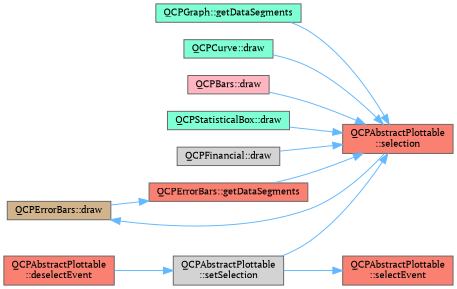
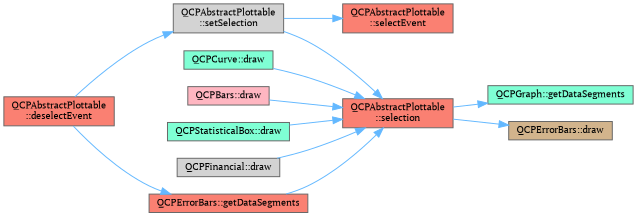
edge "QCPGraph::getDataSegments" -> "QCPAbstractPlottable ::selection": reversed
edge "QCPErrorBars::draw" -> "QCPErrorBars::getDataSegments": now "QCPAbstractPlottable ::deselectEvent" -> "QCPErrorBars::getDataSegments"
